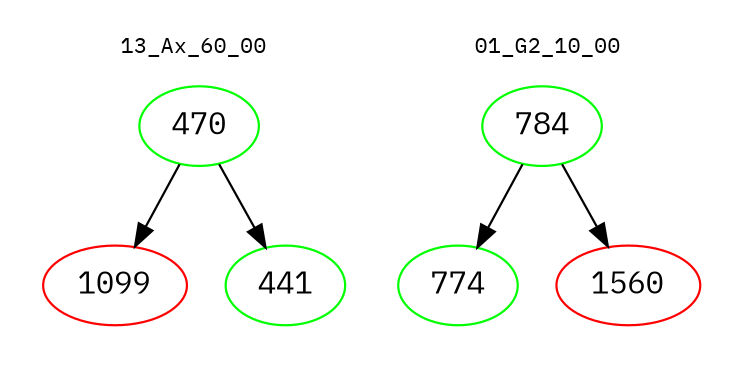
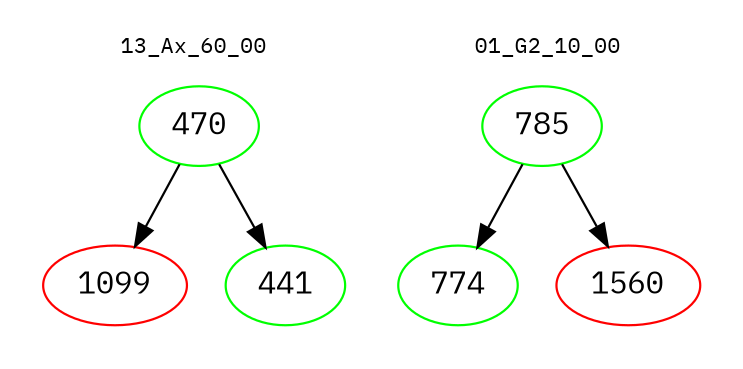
node "784": label "784" -> "785"
